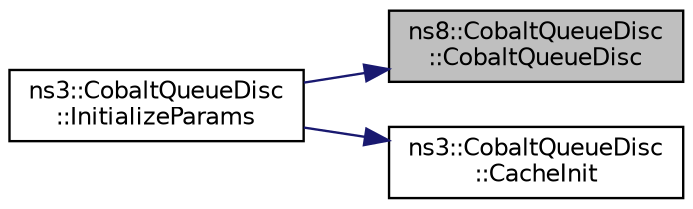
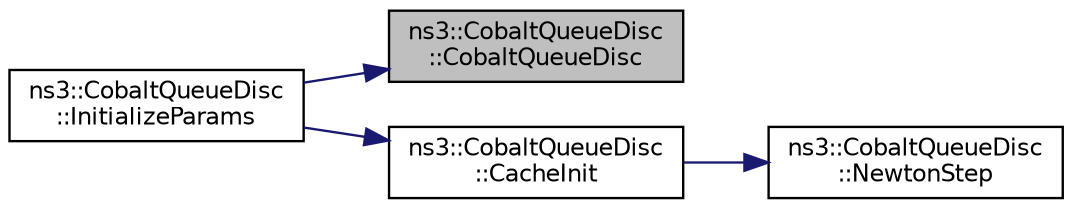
node "ns8::CobaltQueueDisc ::CobaltQueueDisc": label "ns8::CobaltQueueDisc ::CobaltQueueDisc" -> "ns3::CobaltQueueDisc ::CobaltQueueDisc"
node "ns3::CobaltQueueDisc ::NewtonStep": added
